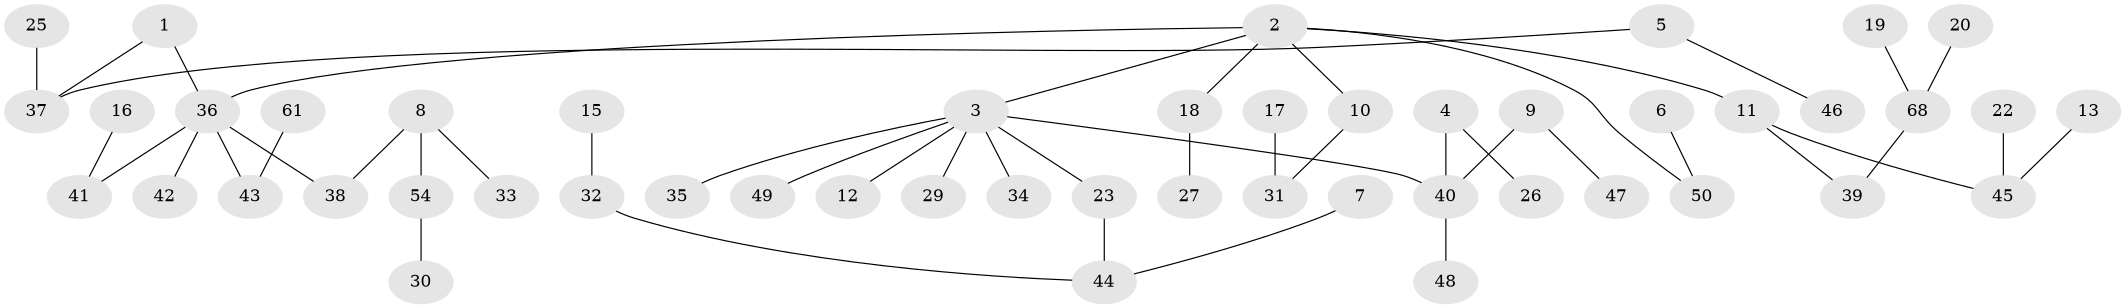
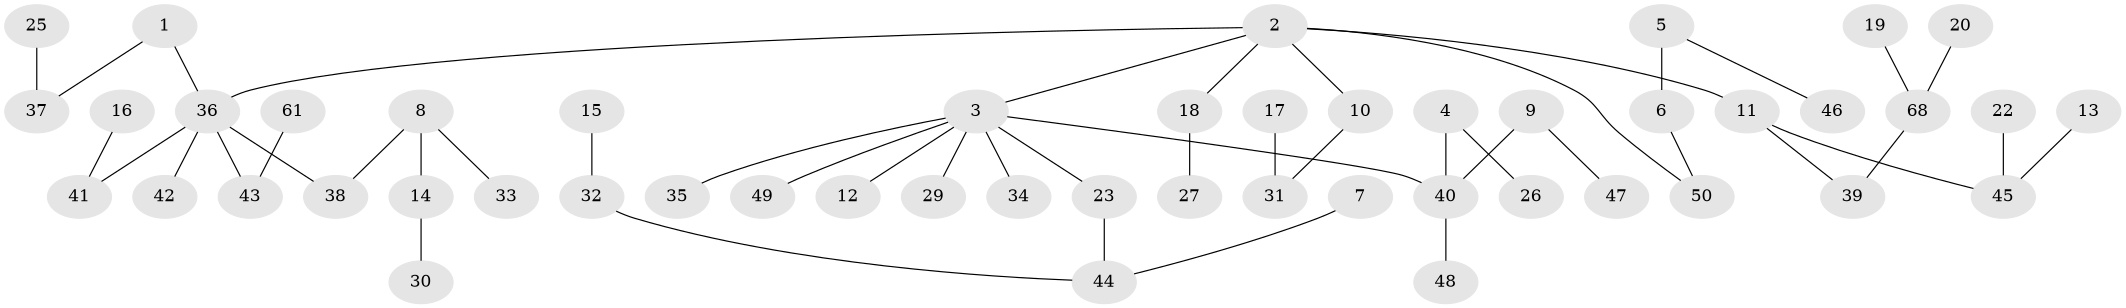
edge "5" -- "37": now "5" -- "6"
node "54": label "54" -> "14"
